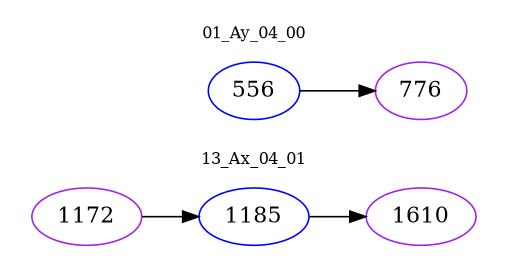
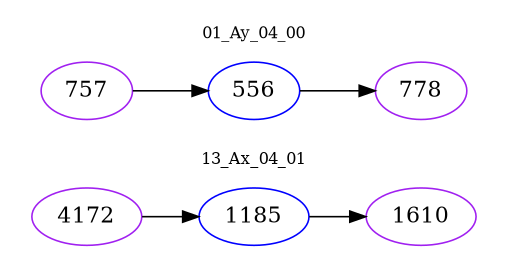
node "757": added
node "776": label "776" -> "778"
node "1172": label "1172" -> "4172"
